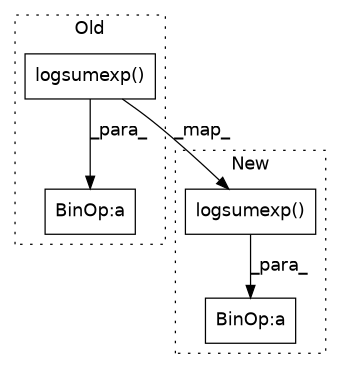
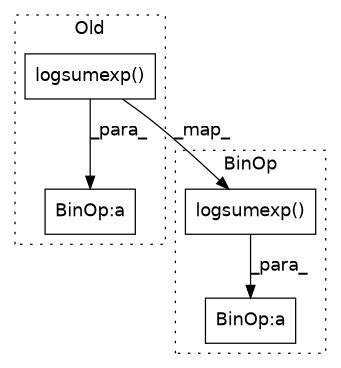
cluster "New": label "New" -> "BinOp"
